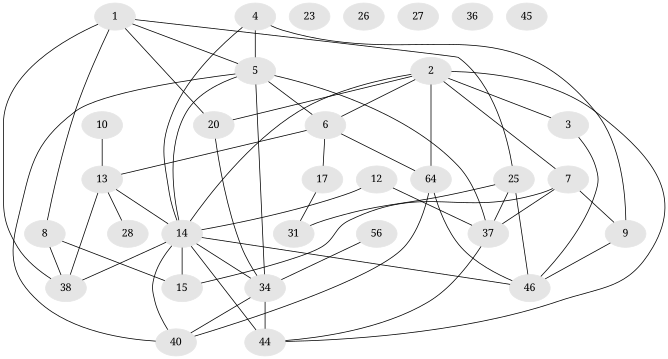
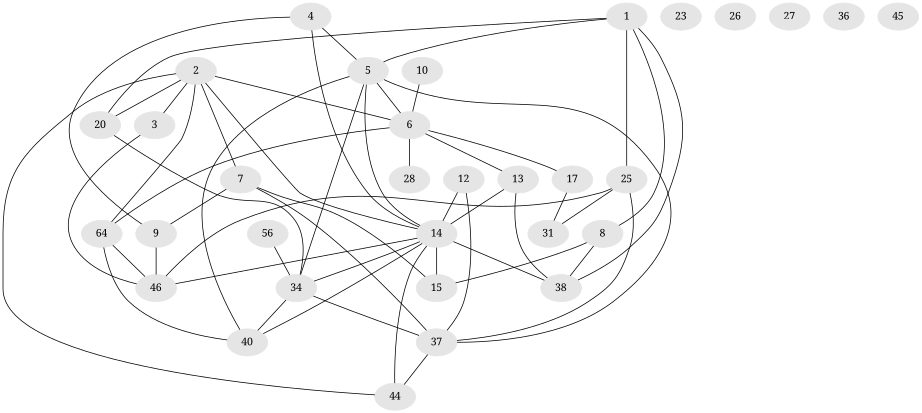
edge "10" -- "13": now "10" -- "6"
edge "13" -- "28": now "6" -- "28"
edge "34" -- "44": now "34" -- "37"
